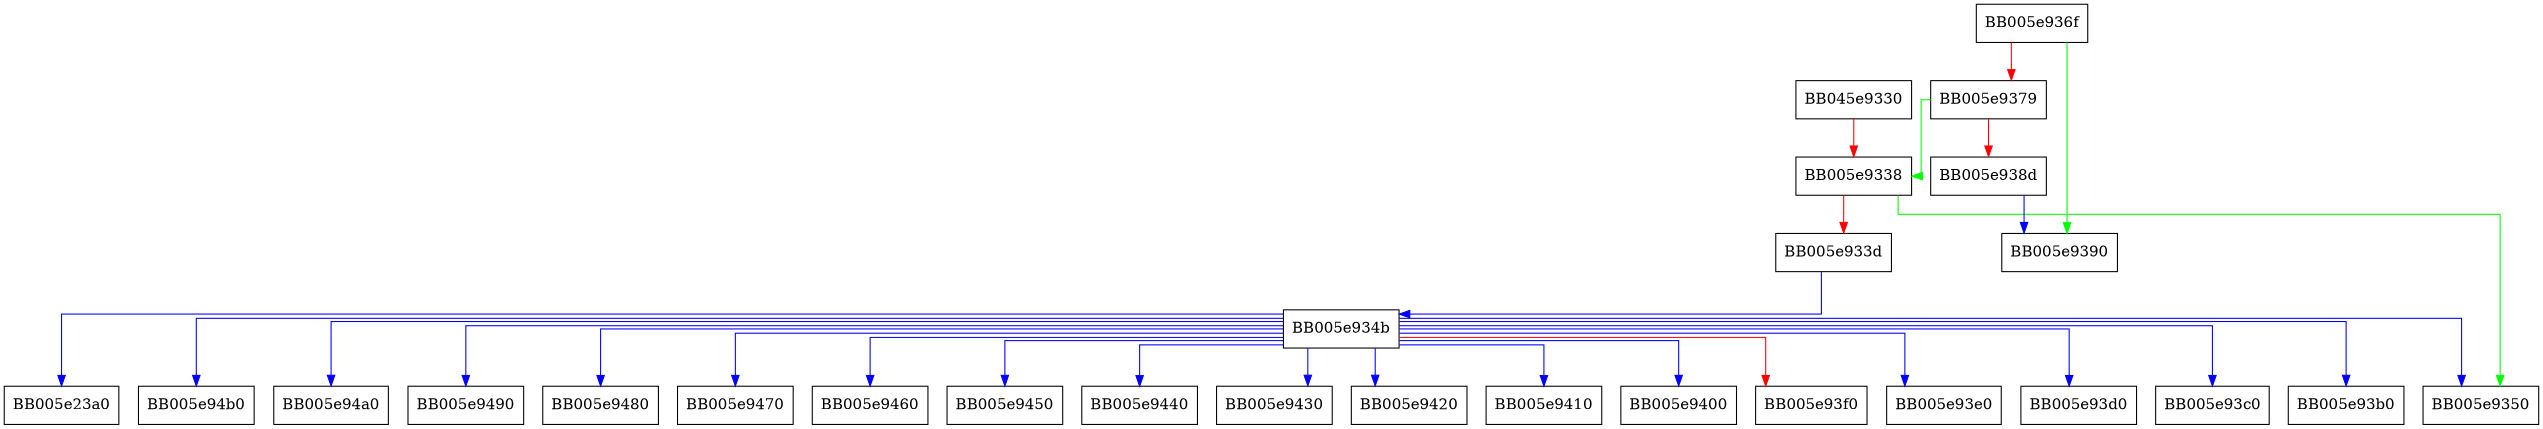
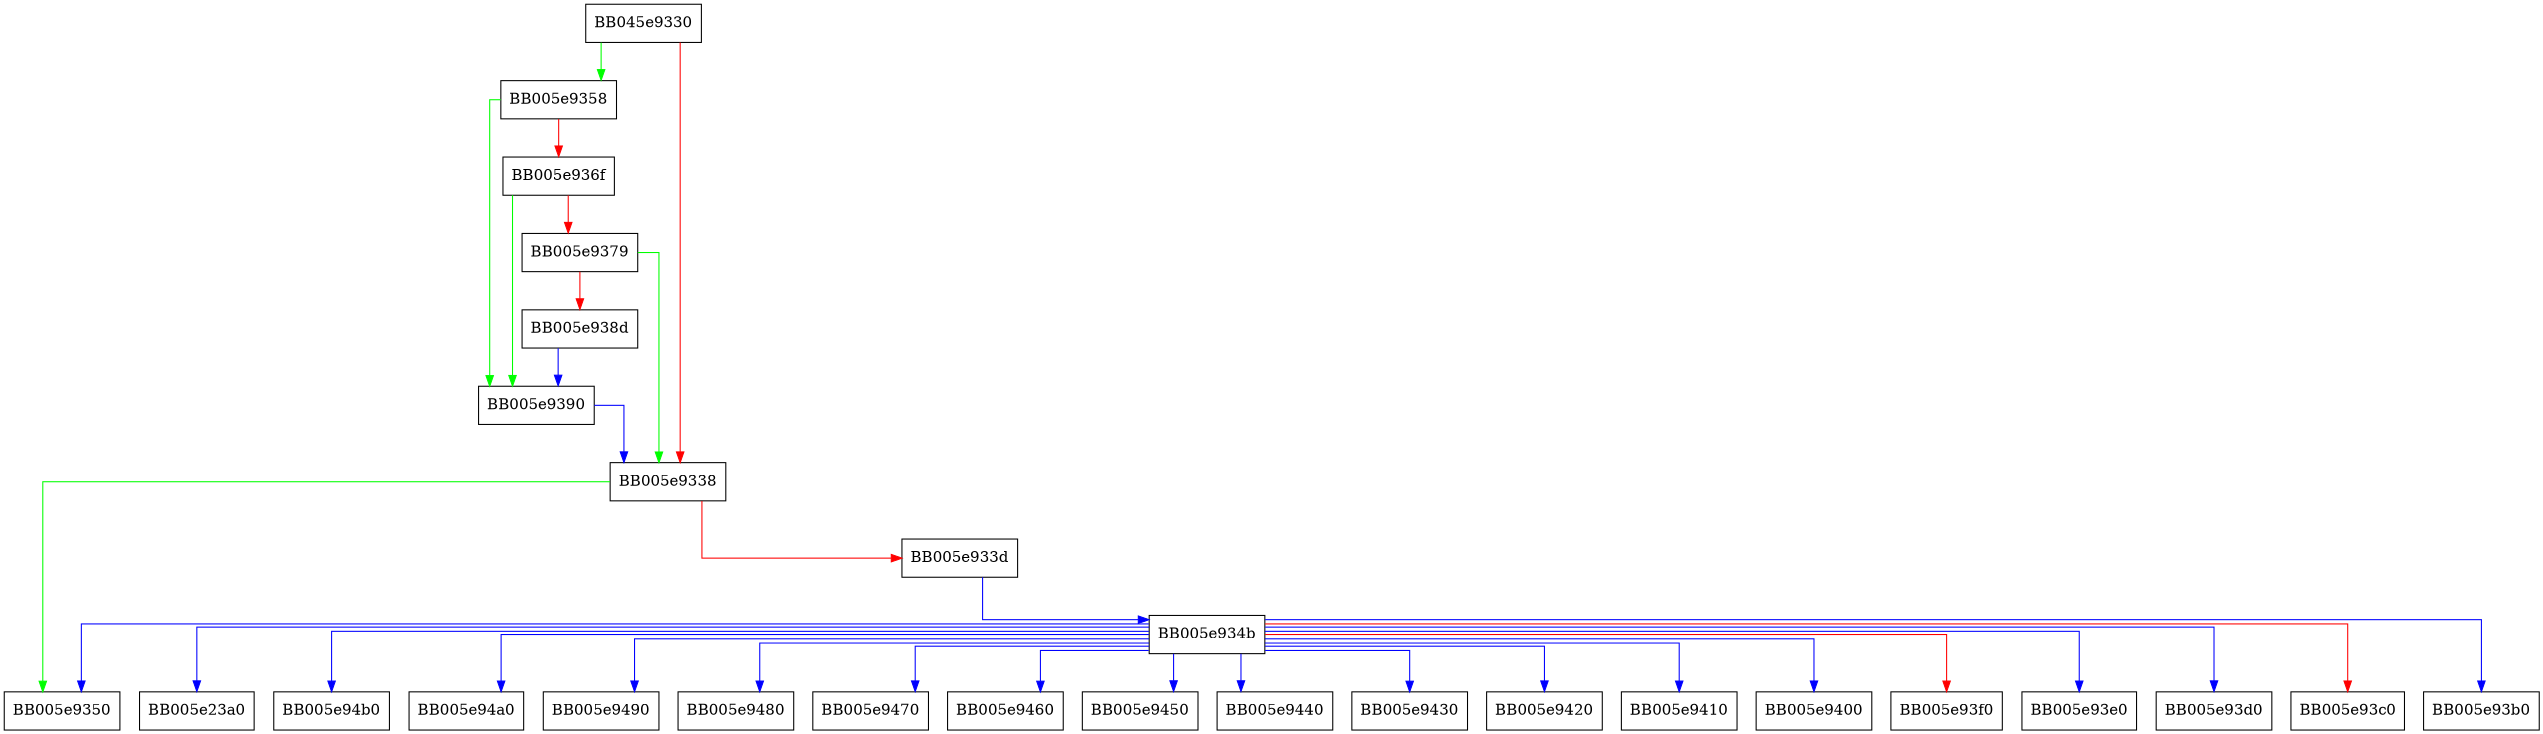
node "BB005e9358": added
edge "BB005e934b" -> "BB005e93c0": color blue -> red
edge "BB005e9390" -> "BB005e9338": added
